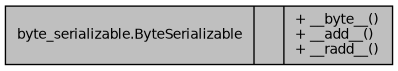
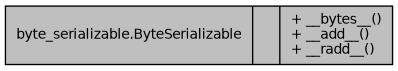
node "byte_serializable.ByteSerializable": text "+ __byte__()" -> "+ __bytes__()"
